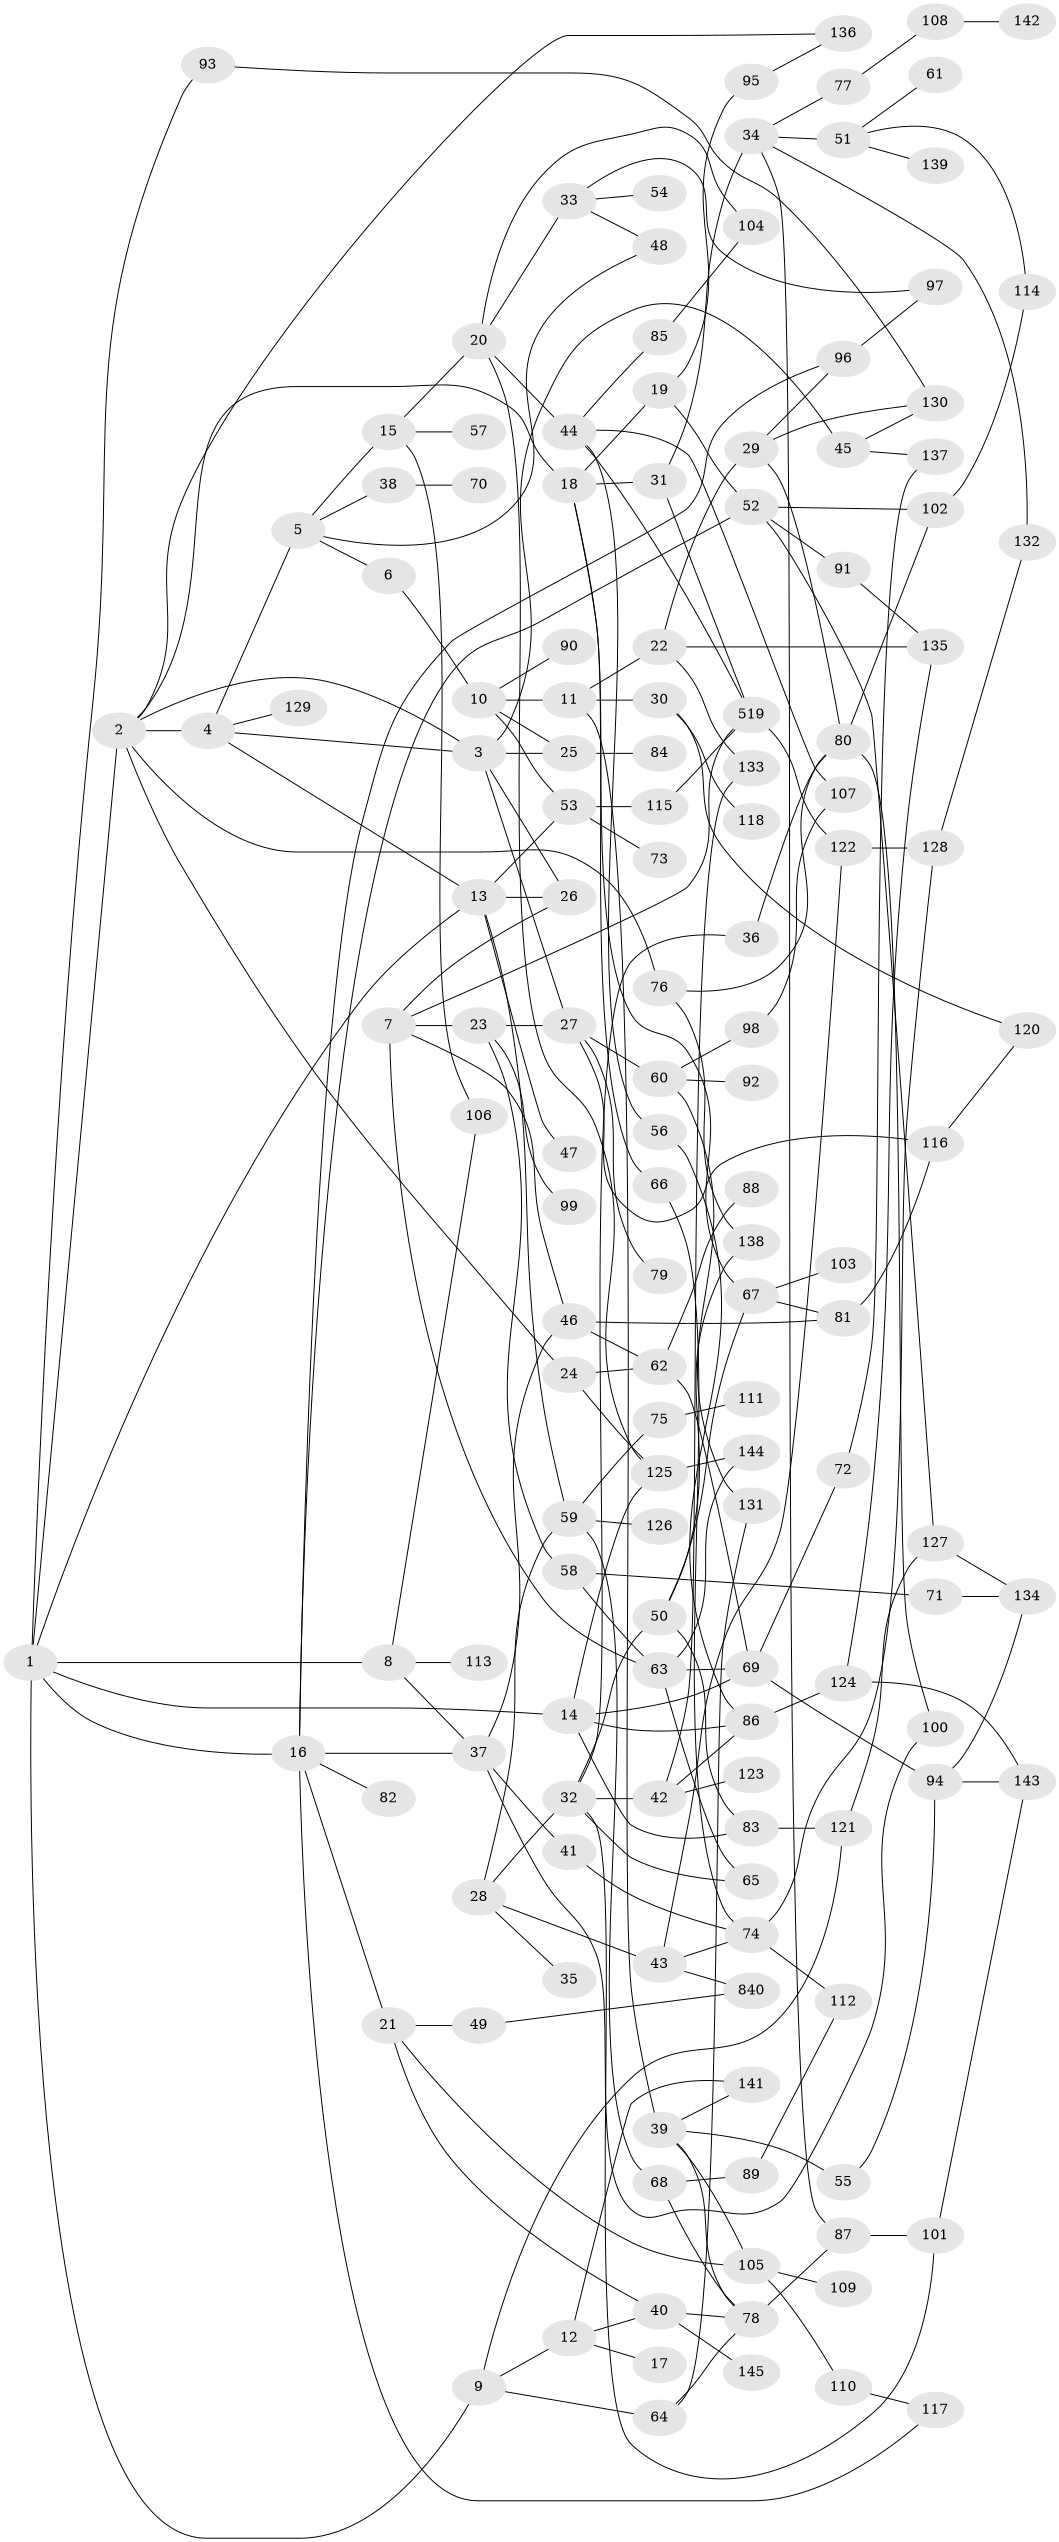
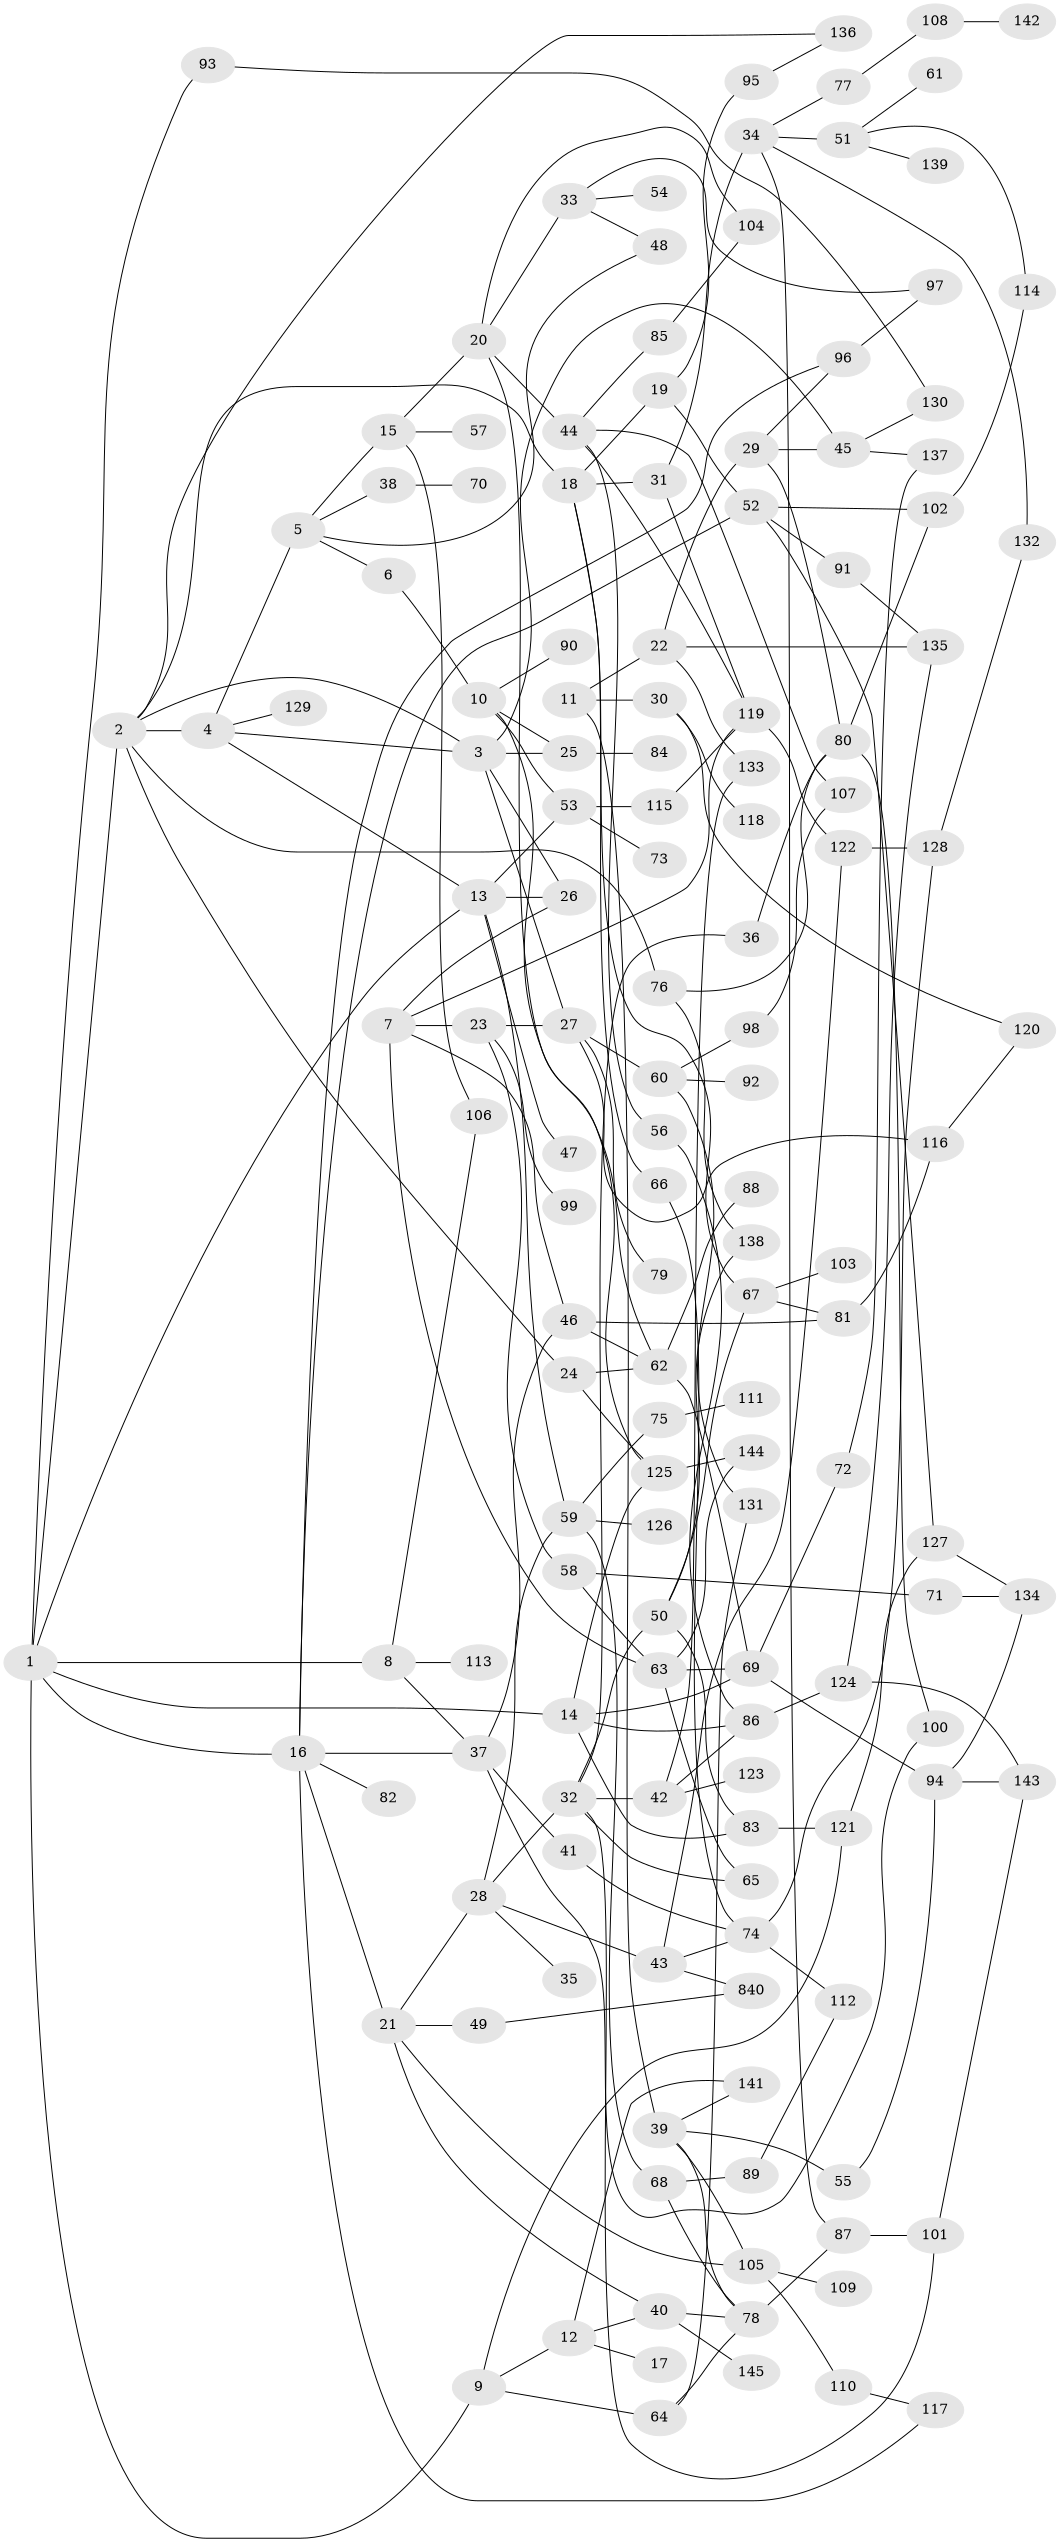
edge "130" -- "29": now "45" -- "29"
edge "10" -- "11": now "10" -- "62"
node "519": label "519" -> "119"
edge "28" -- "21": added
